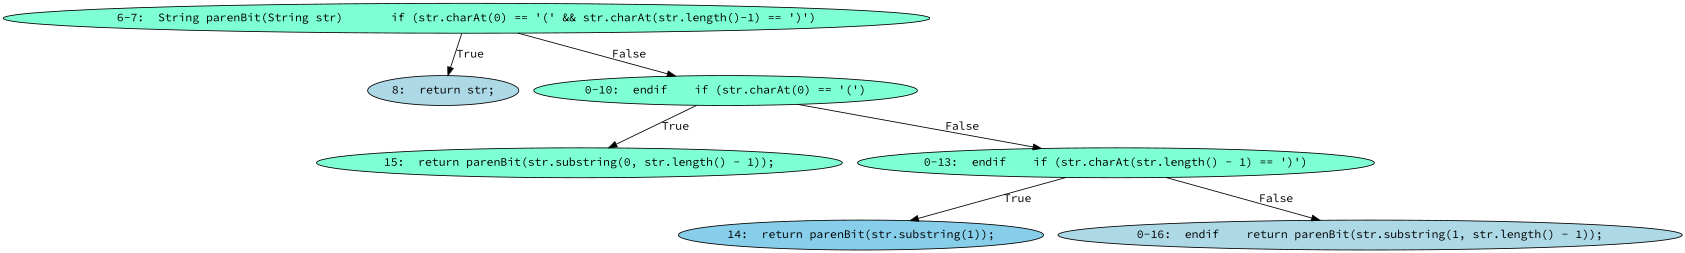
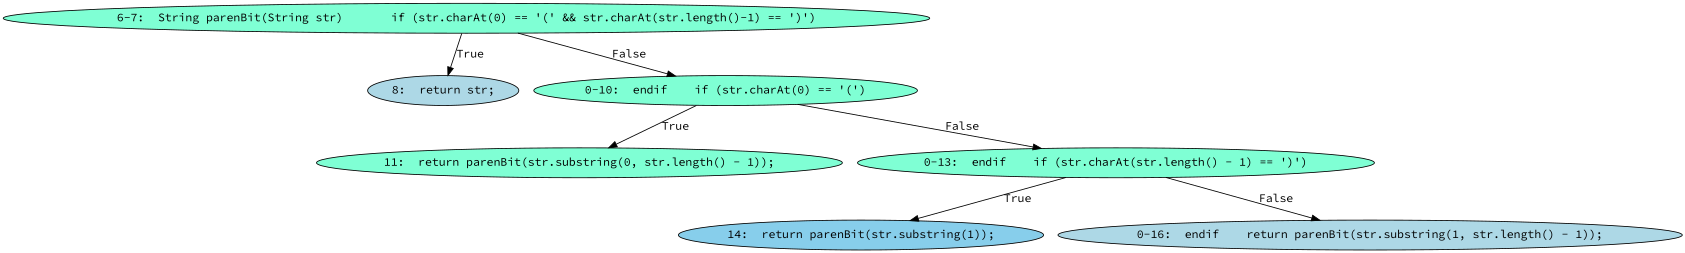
node "15:  return parenBit(str.substring(0, str.length() - 1));": label "15:  return parenBit(str.substring(0, str.length() - 1));" -> "11:  return parenBit(str.substring(0, str.length() - 1));"
